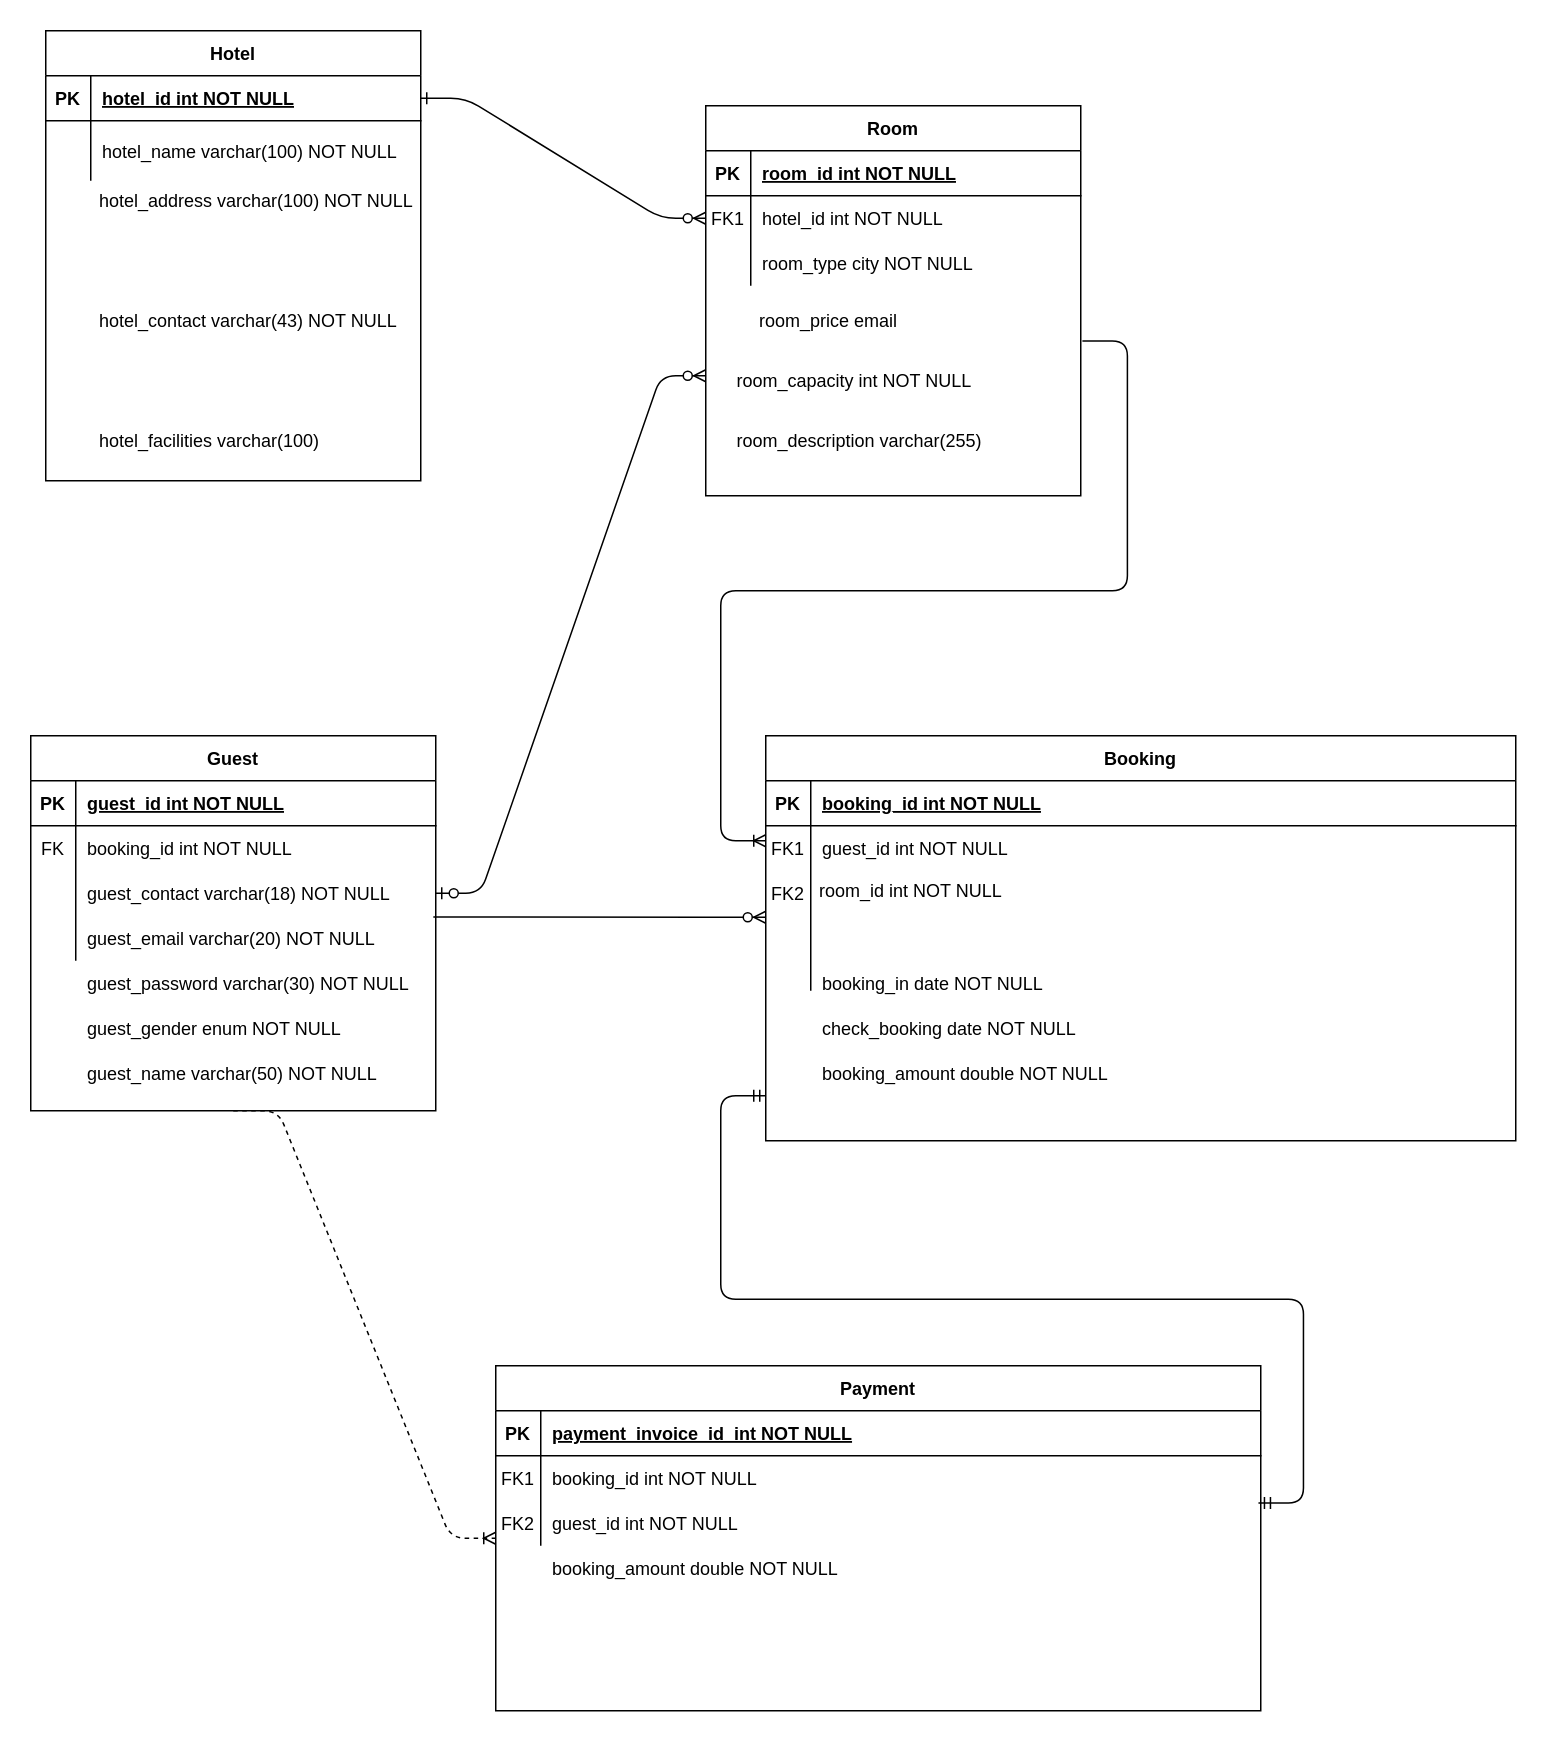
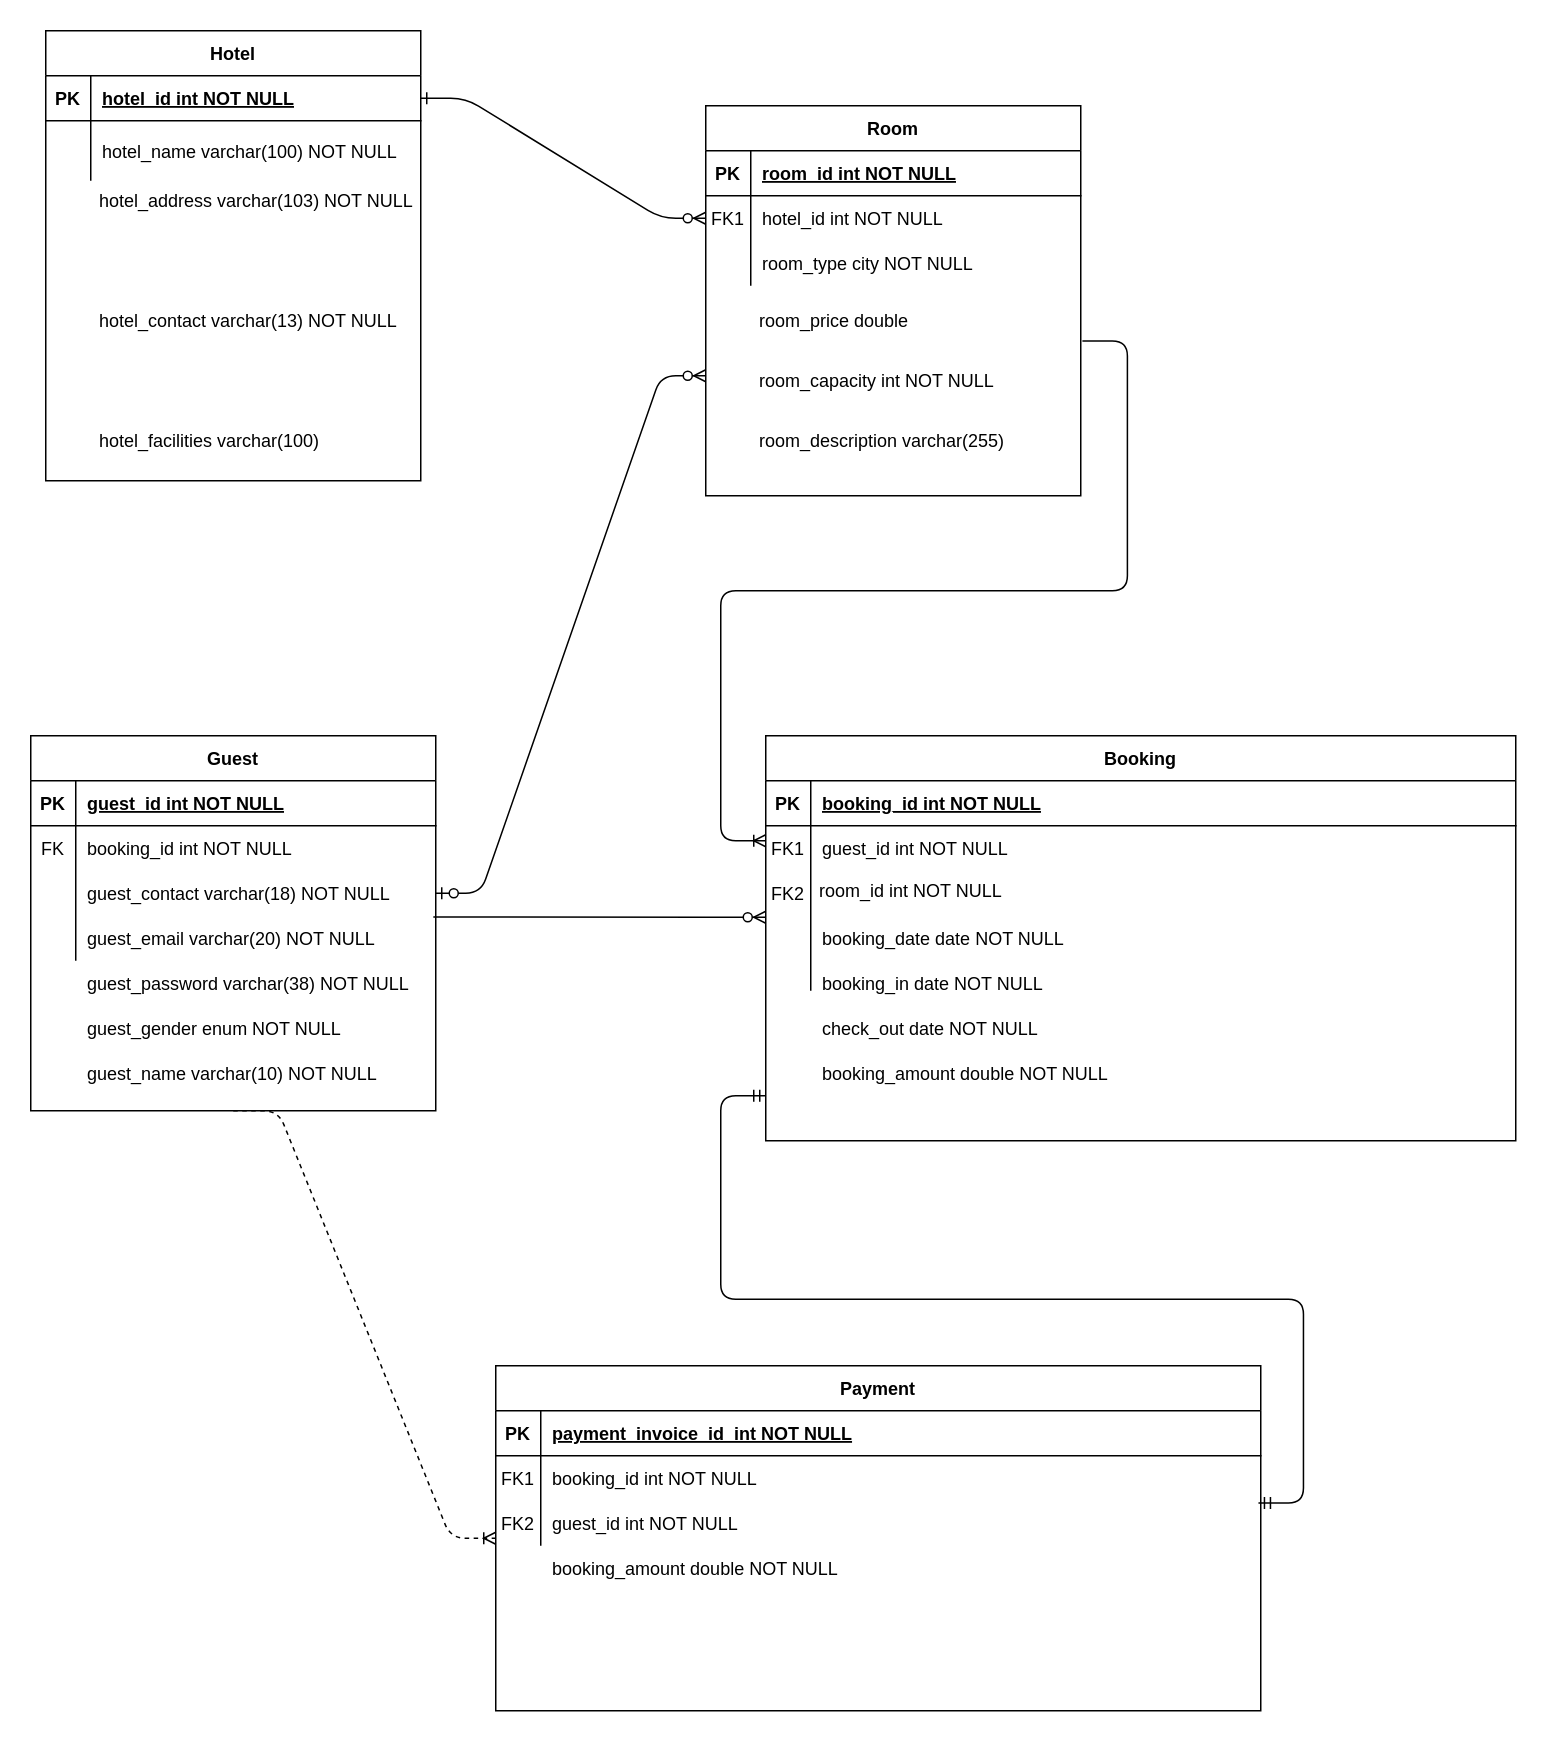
node "hotel_address varchar(100) NOT NULL": label "hotel_address varchar(100) NOT NULL" -> "hotel_address varchar(103) NOT NULL"
node "hotel_contact varchar(43) NOT NULL": label "hotel_contact varchar(43) NOT NULL" -> "hotel_contact varchar(13) NOT NULL"
node "room_price email": label "room_price email" -> "room_price double"
node "room_capacity int NOT NULL": moved (893, 383) -> (916, 383)
node "room_description varchar(255)": moved (893, 443) -> (916, 443)
node "booking_date date NOT NULL": added
node "guest_password varchar(30) NOT NULL": label "guest_password varchar(30) NOT NULL" -> "guest_password varchar(38) NOT NULL"
node "check_booking date NOT NULL": label "check_booking date NOT NULL" -> "check_out date NOT NULL"
node "guest_name varchar(50) NOT NULL": label "guest_name varchar(50) NOT NULL" -> "guest_name varchar(10) NOT NULL"
